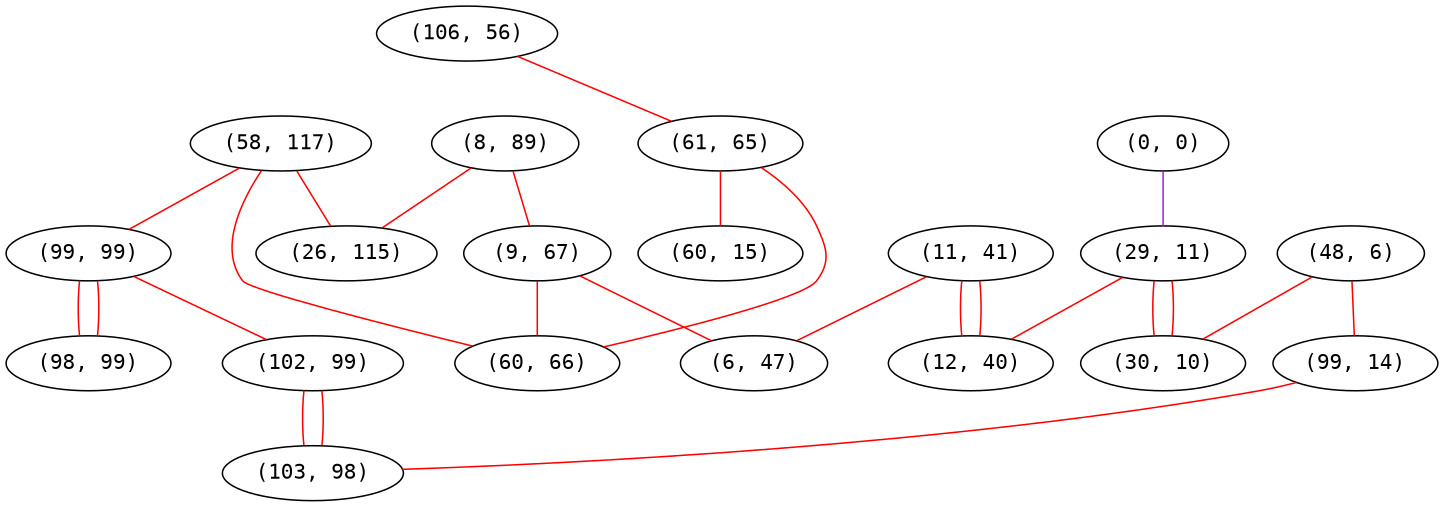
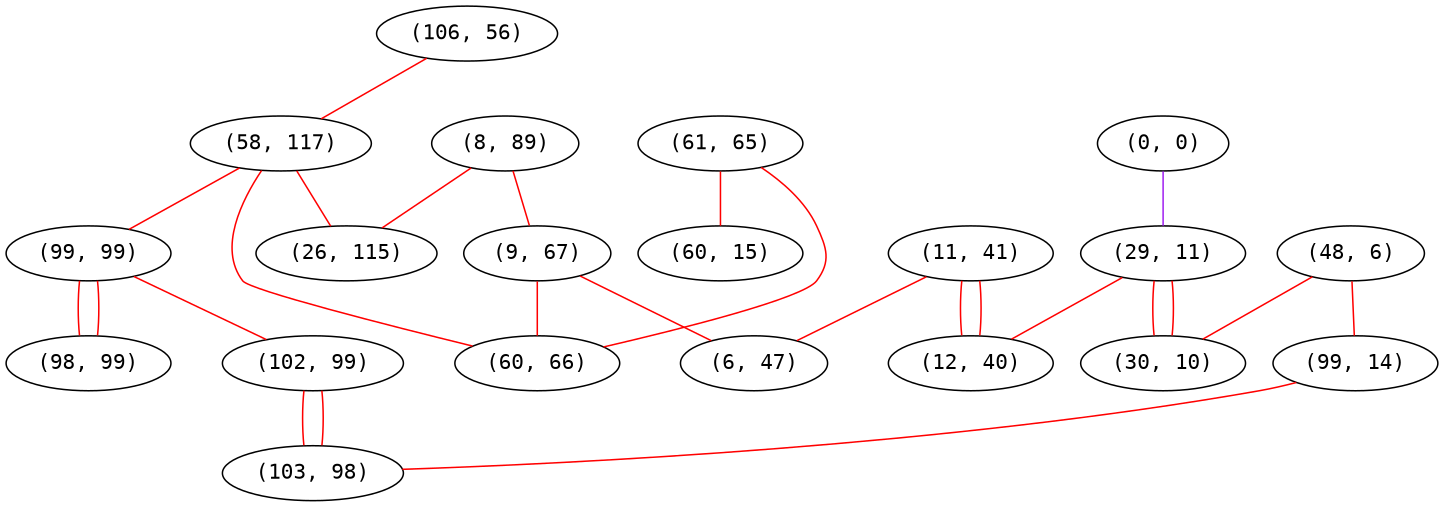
edge "(106, 56)" -- "(61, 65)": now "(106, 56)" -- "(58, 117)"
